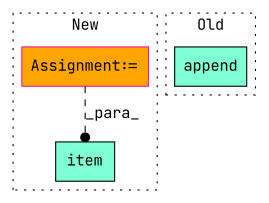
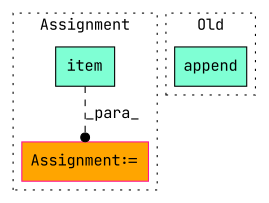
cluster "New": label "New" -> "Assignment"
edge "Assignment:=" -> "item": reversed
